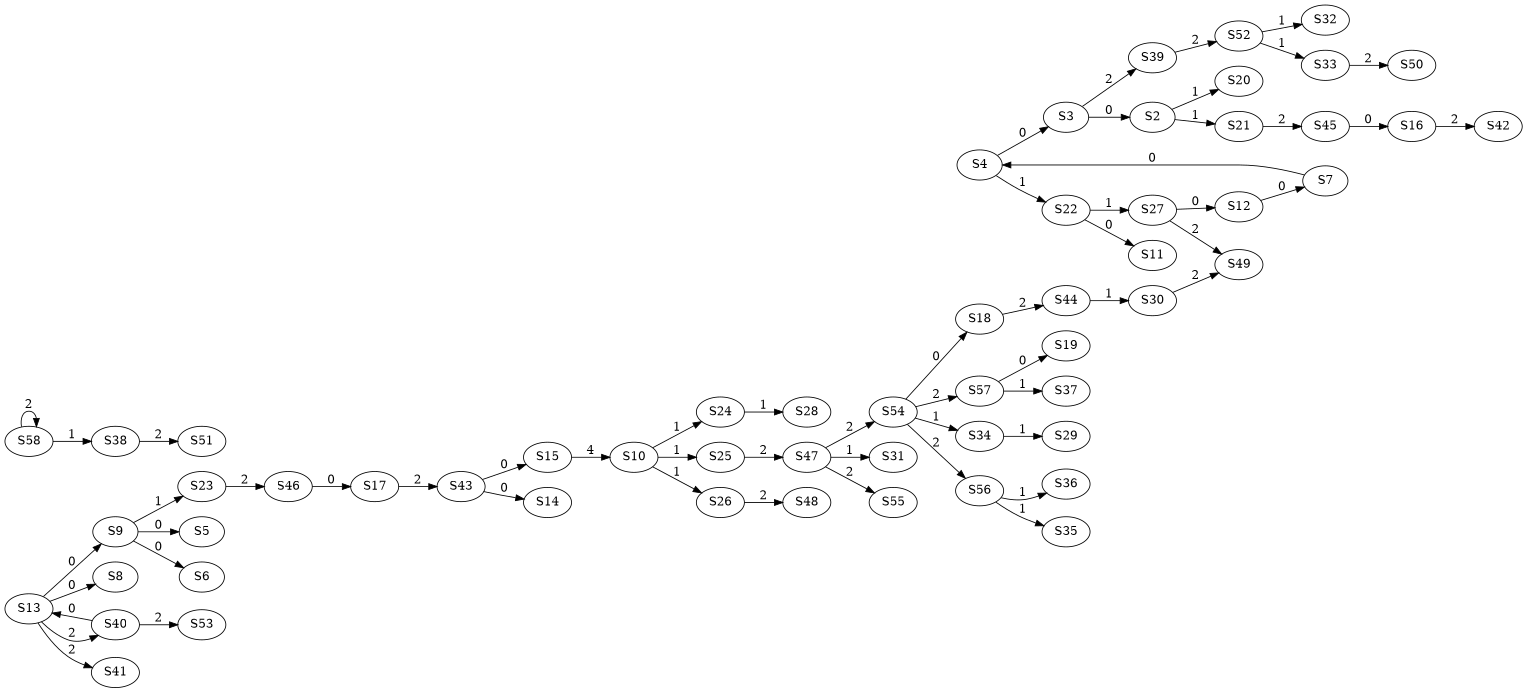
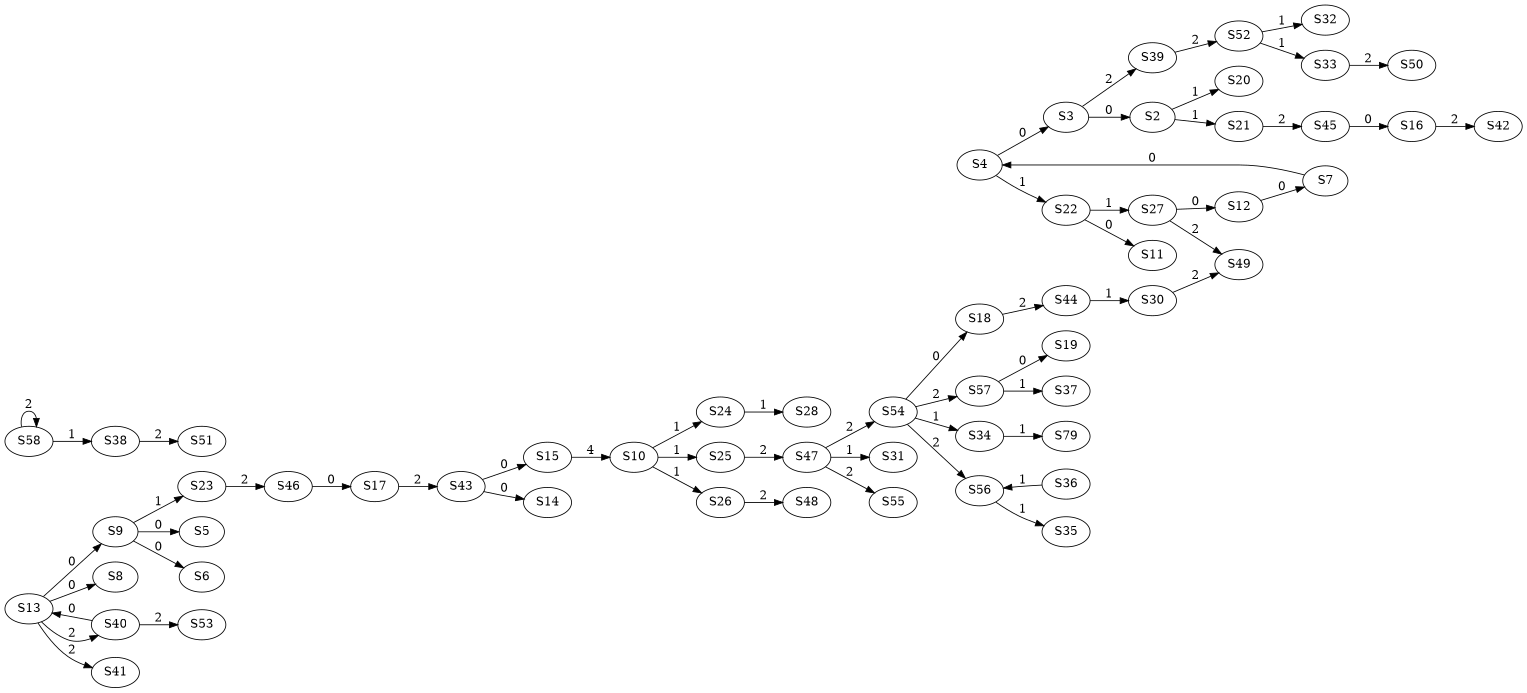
node "S29": label "S29" -> "S79"
edge "S56" -> "S36": reversed
